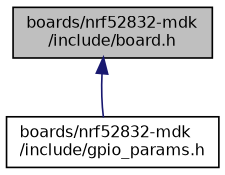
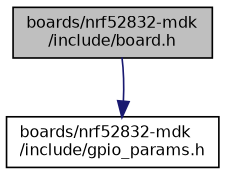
edge "boards/nrf52832-mdk /include/gpio_params.h" -> "boards/nrf52832-mdk /include/board.h": reversed
